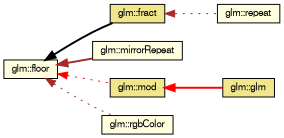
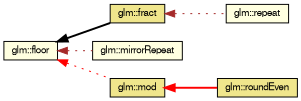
edge "glm::mirrorRepeat" -> "glm::floor": style bold -> dotted
node "glm::glm": label "glm::glm" -> "glm::roundEven"
node "glm::rgbColor": removed
